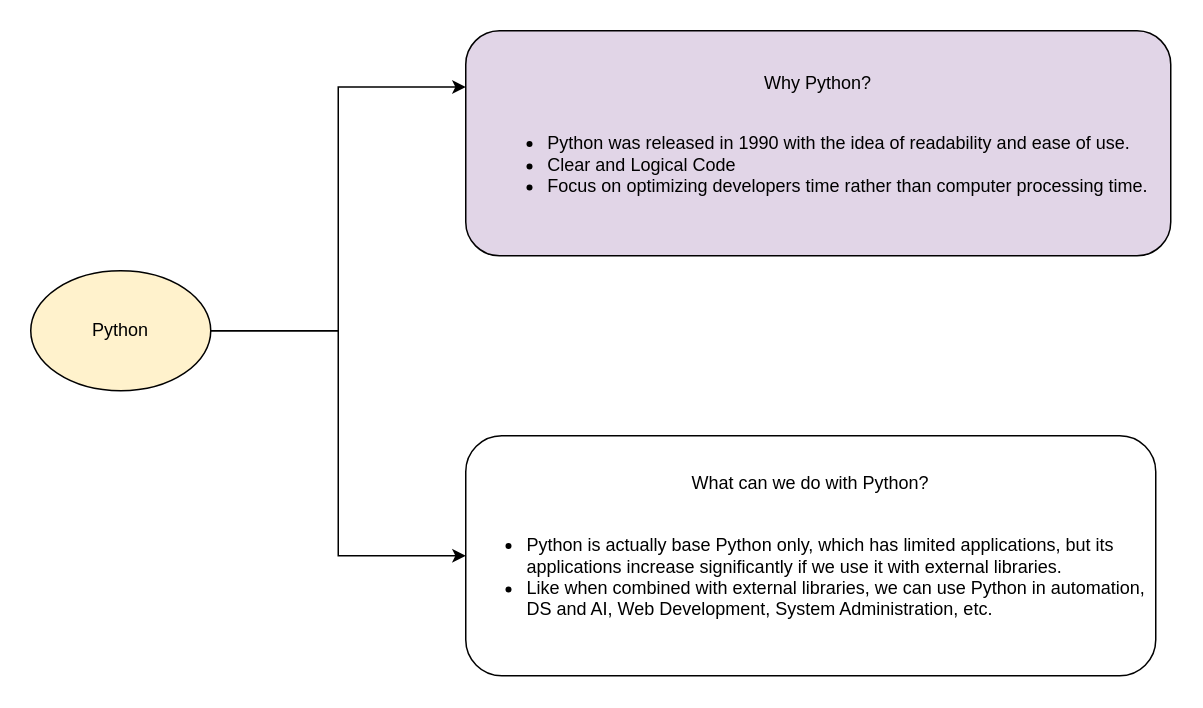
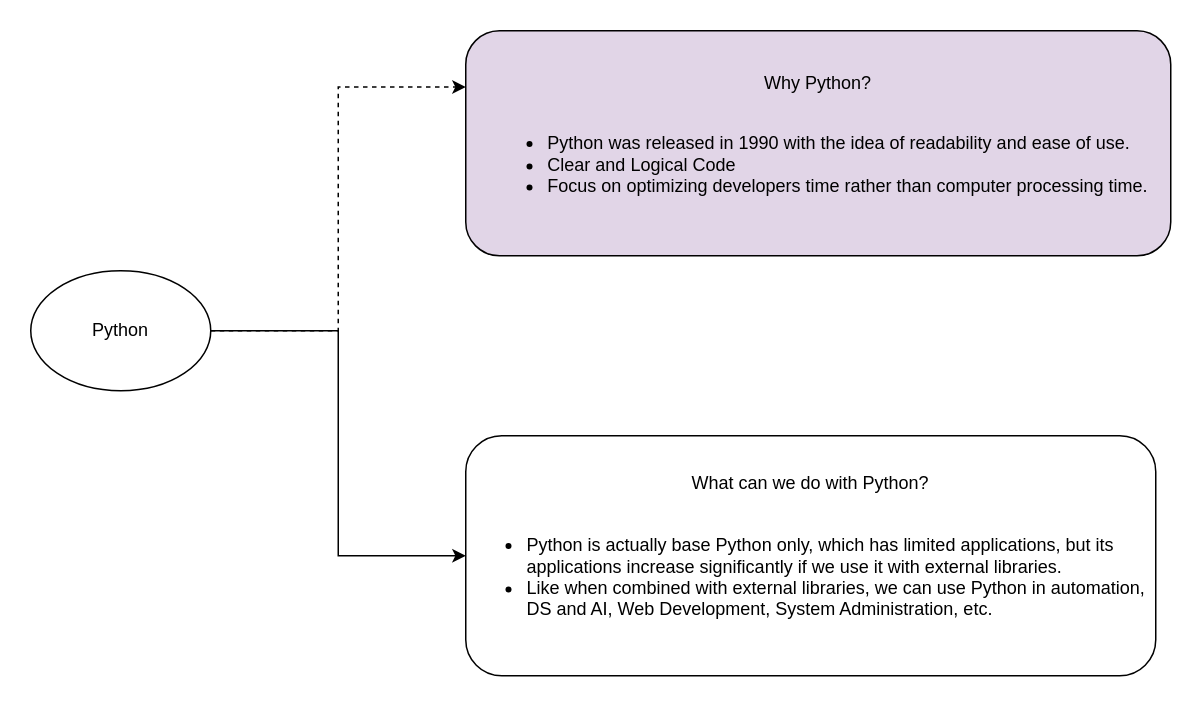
edge "Python" -> "Why Python? Python was released in 1990 with the idea of readability and ease of use. Clear and Logical Code Focus on optimizing developers time rather than computer processing time.": style solid -> dashed
node "Python": fillcolor #fff2cc -> #ffffff
